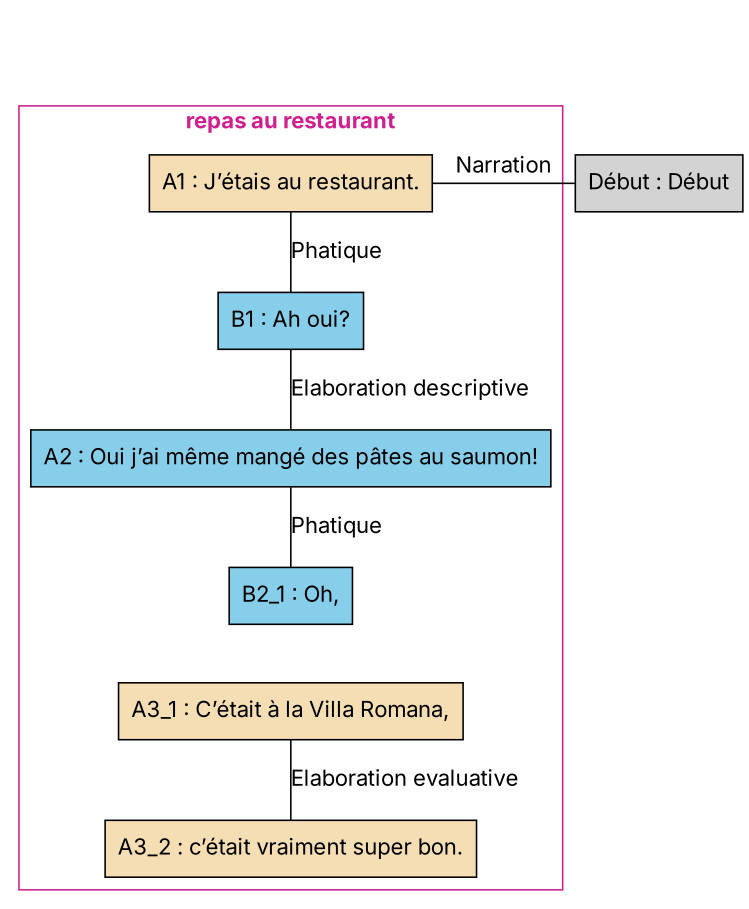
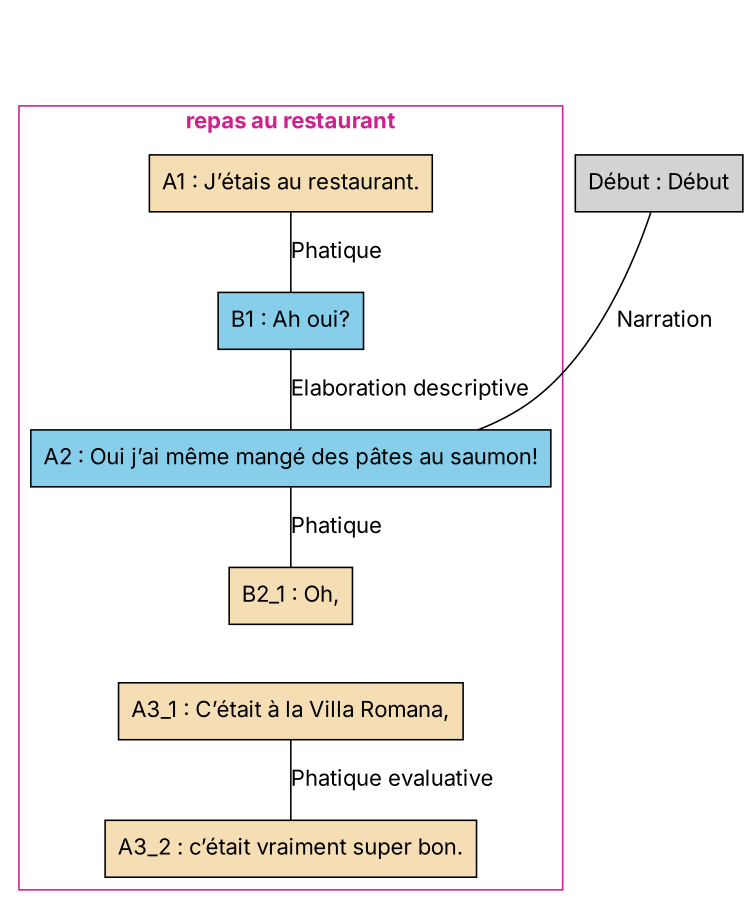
edge "A1 : J’étais au restaurant." -- "Début : Début": now "A2 : Oui j’ai même mangé des pâtes au saumon!" -- "Début : Début"
node "B2_1 : Oh,": fillcolor skyblue -> wheat
edge "A3_1 : C’était à la Villa Romana," -- "A3_2 : c’était vraiment super bon.": label "Elaboration evaluative" -> "Phatique evaluative"
